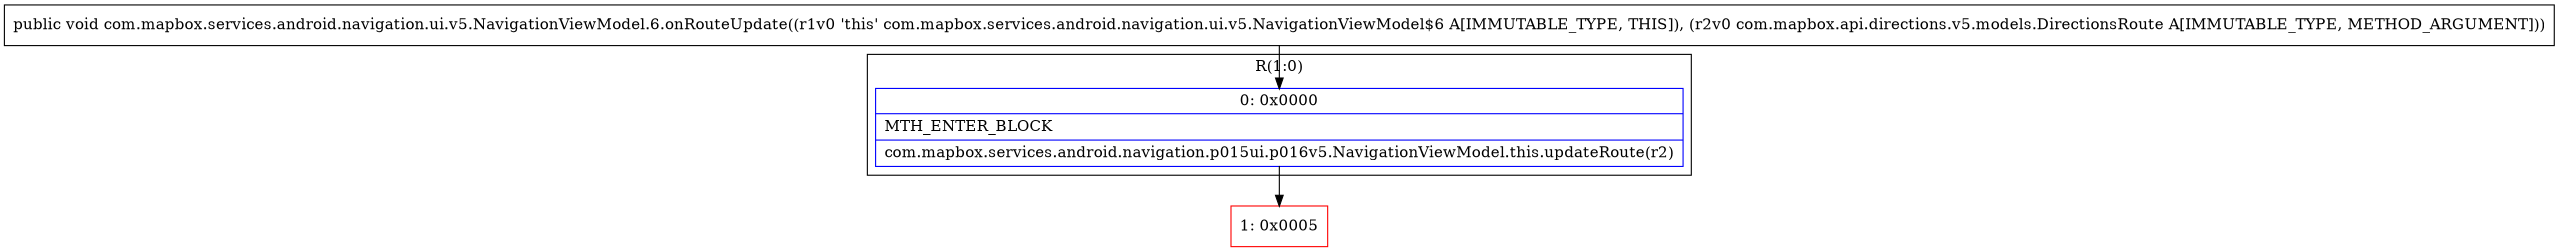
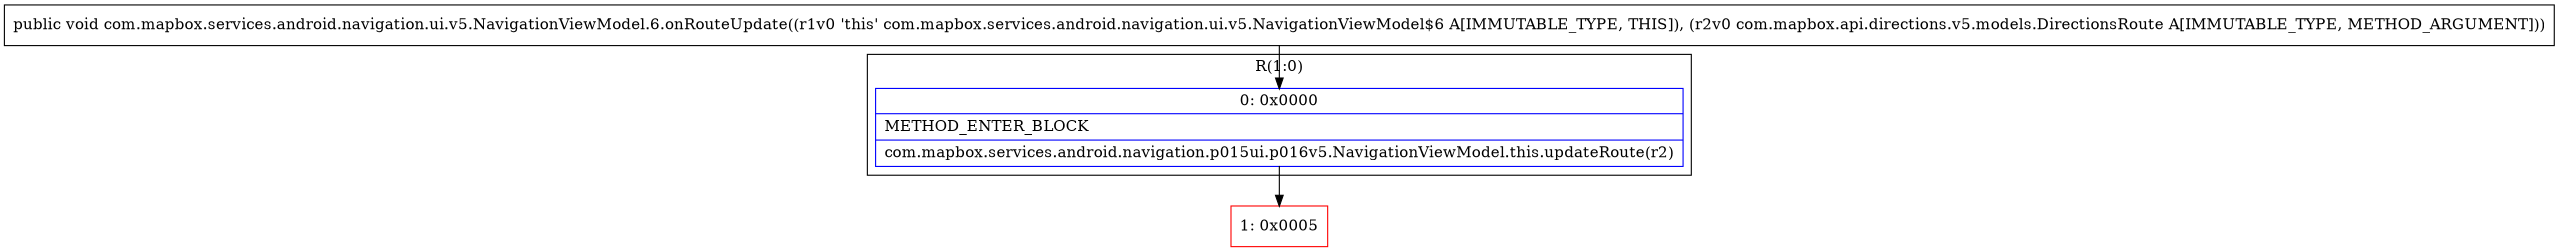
node "0: 0x0000": text "MTH_ENTER_BLOCK" -> "METHOD_ENTER_BLOCK"
